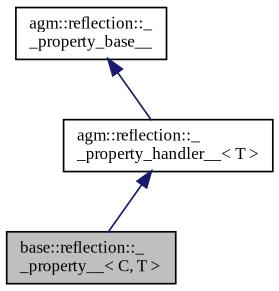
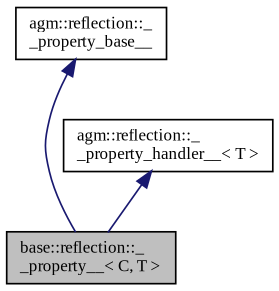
edge "agm::reflection::_ _property_handler__< T >" -> "agm::reflection::_ _property_base__": now "base::reflection::_ _property__< C, T >" -> "agm::reflection::_ _property_base__"
